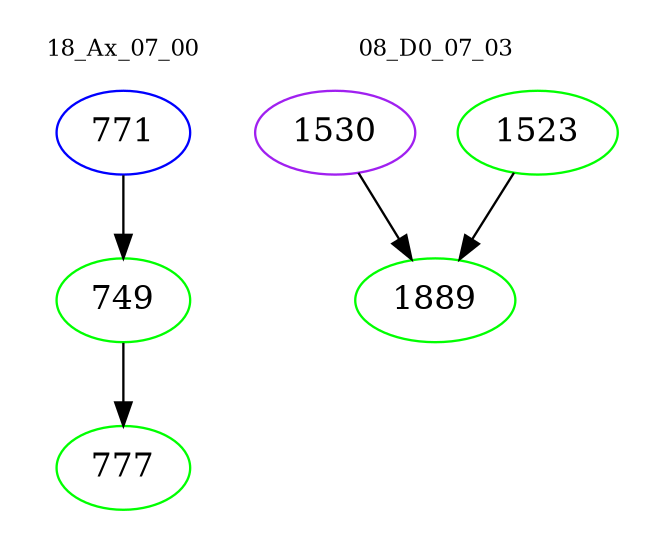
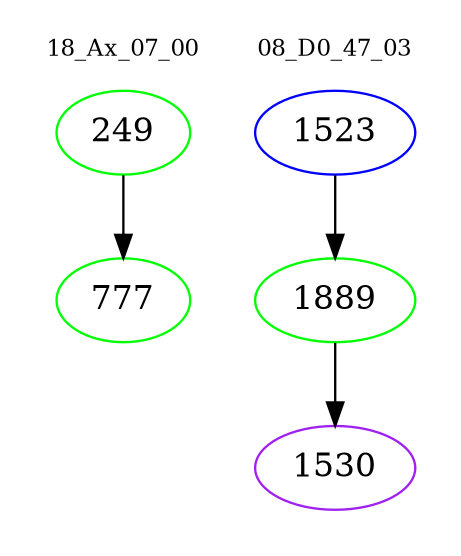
cluster "08_D0_07_03": label "08_D0_07_03" -> "08_D0_47_03"
node "771": removed
node "1523": color green -> blue
edge "1530" -> "1889": reversed
node "749": label "749" -> "249"
